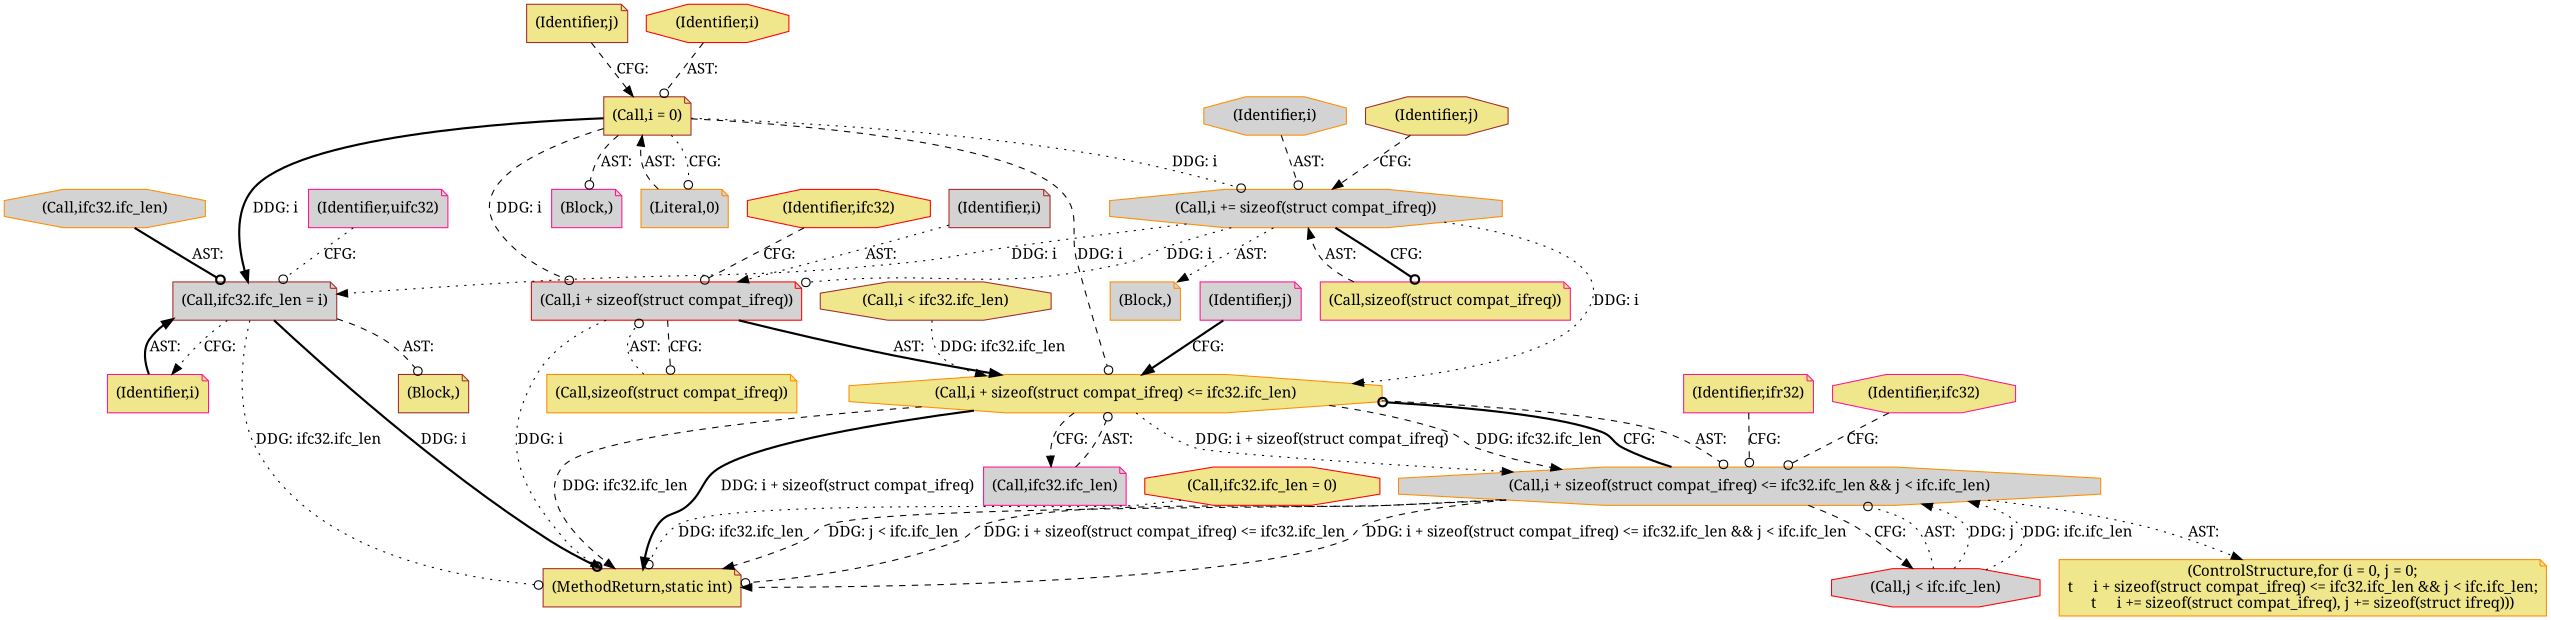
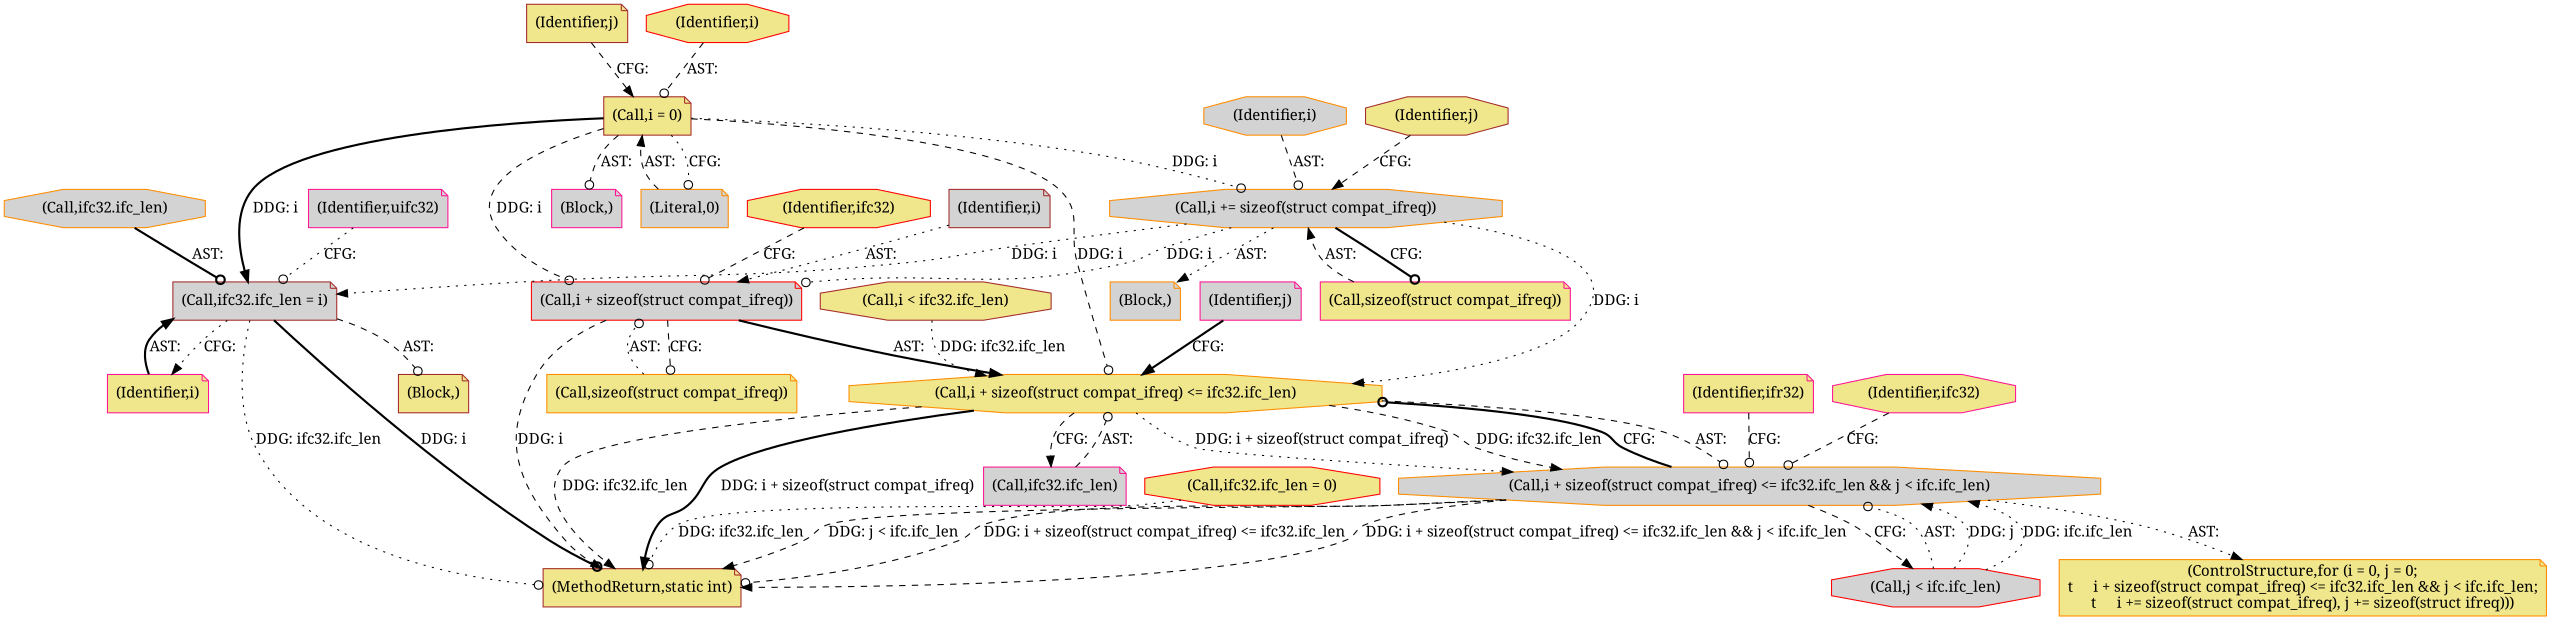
edge "(Call,i + sizeof(struct compat_ifreq))" -> "(MethodReturn,static int)": style dotted -> dashed
